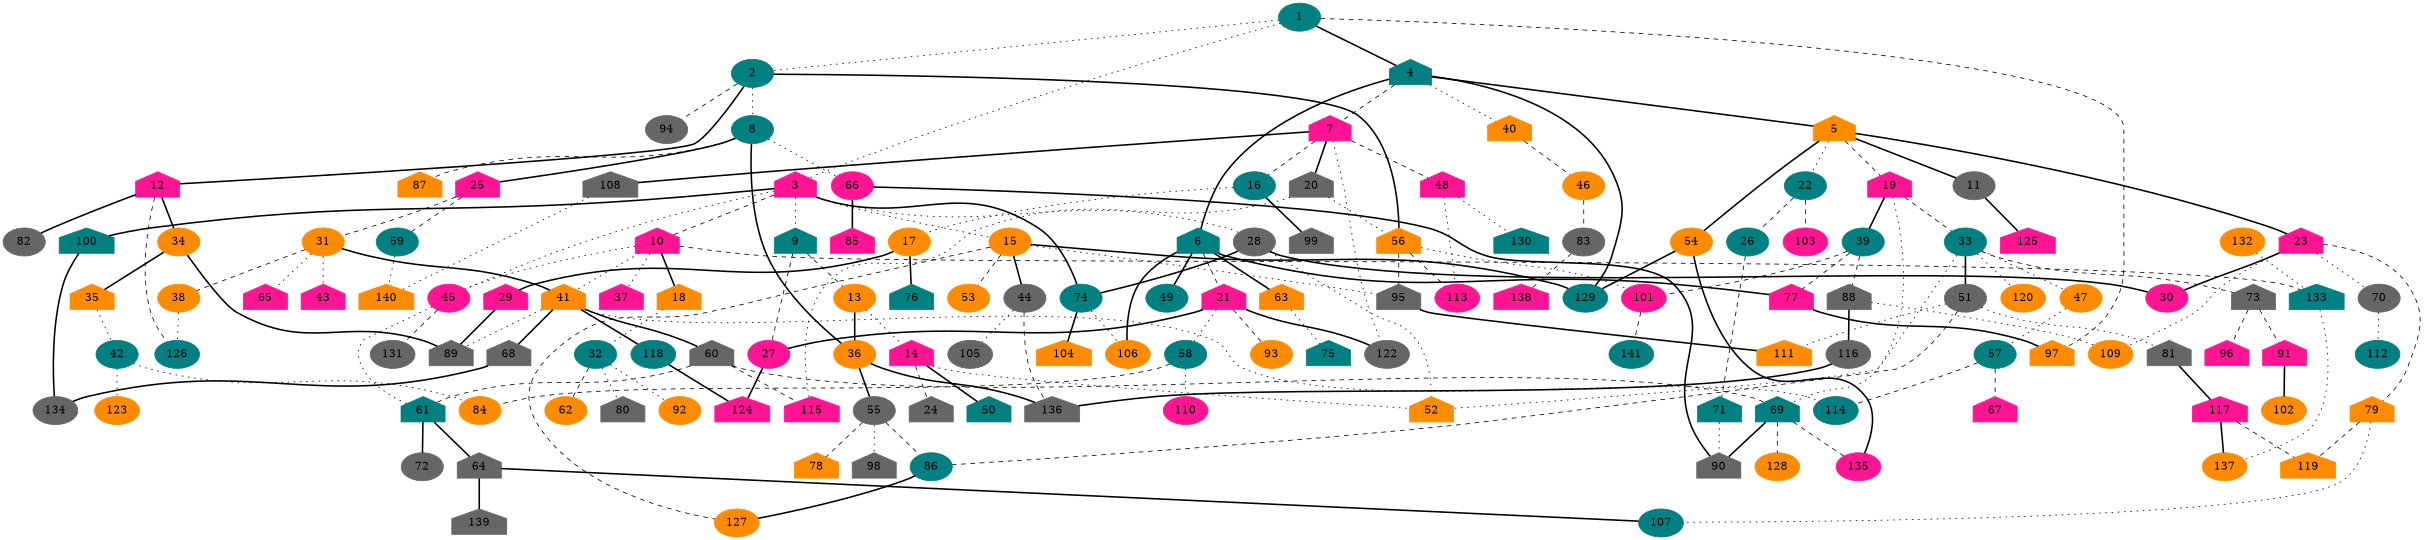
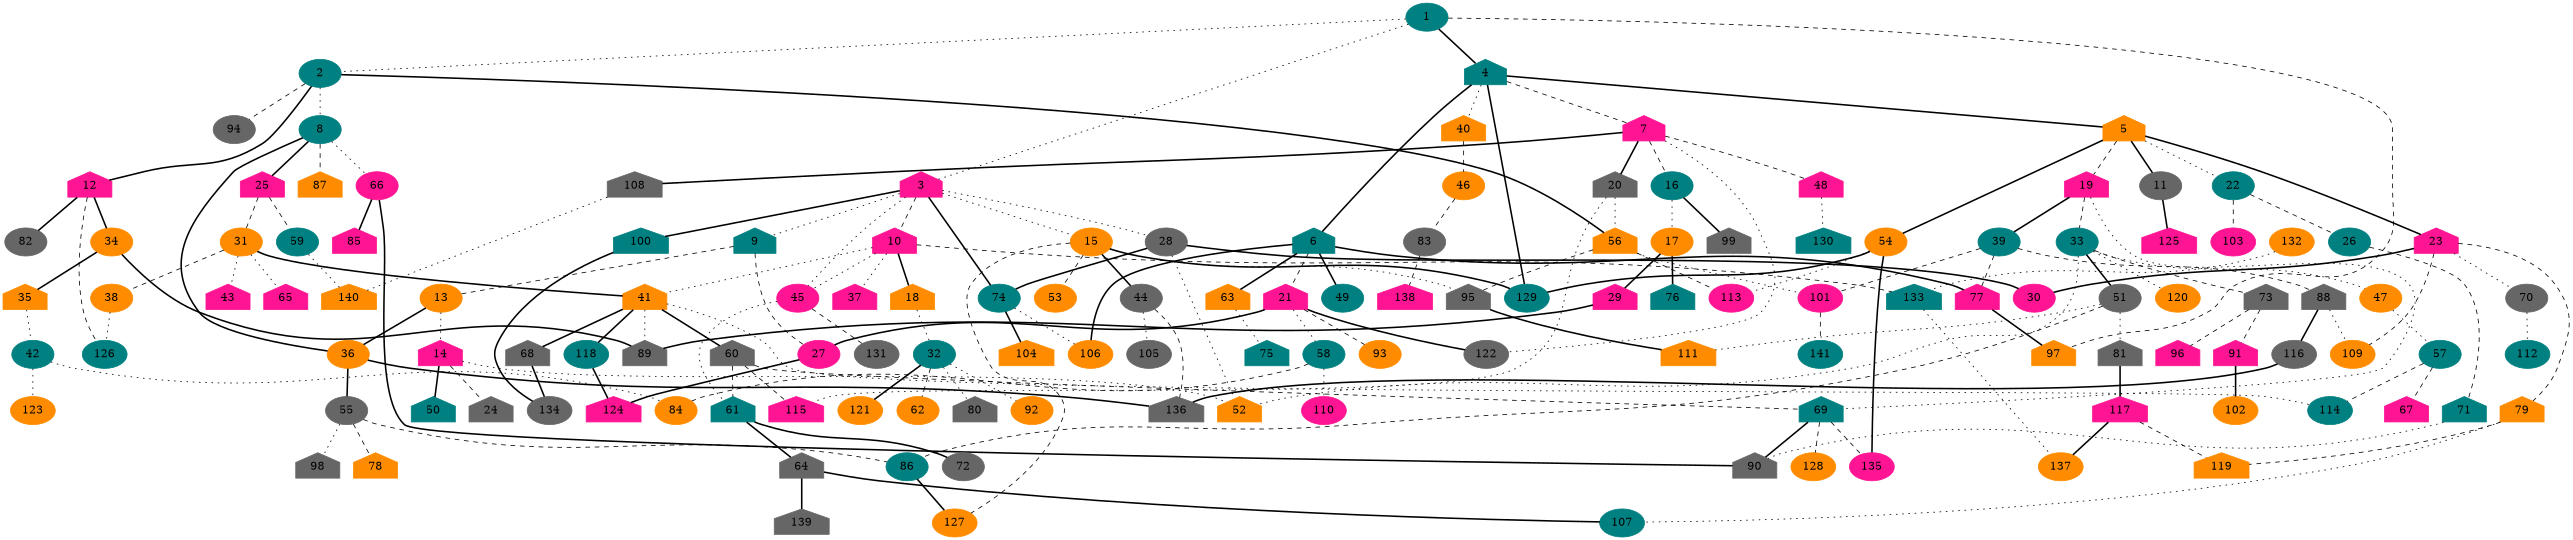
edge "48" -- "113": now "54" -- "113"
edge "23" -- "109": style dotted -> dashed
node "121": added
